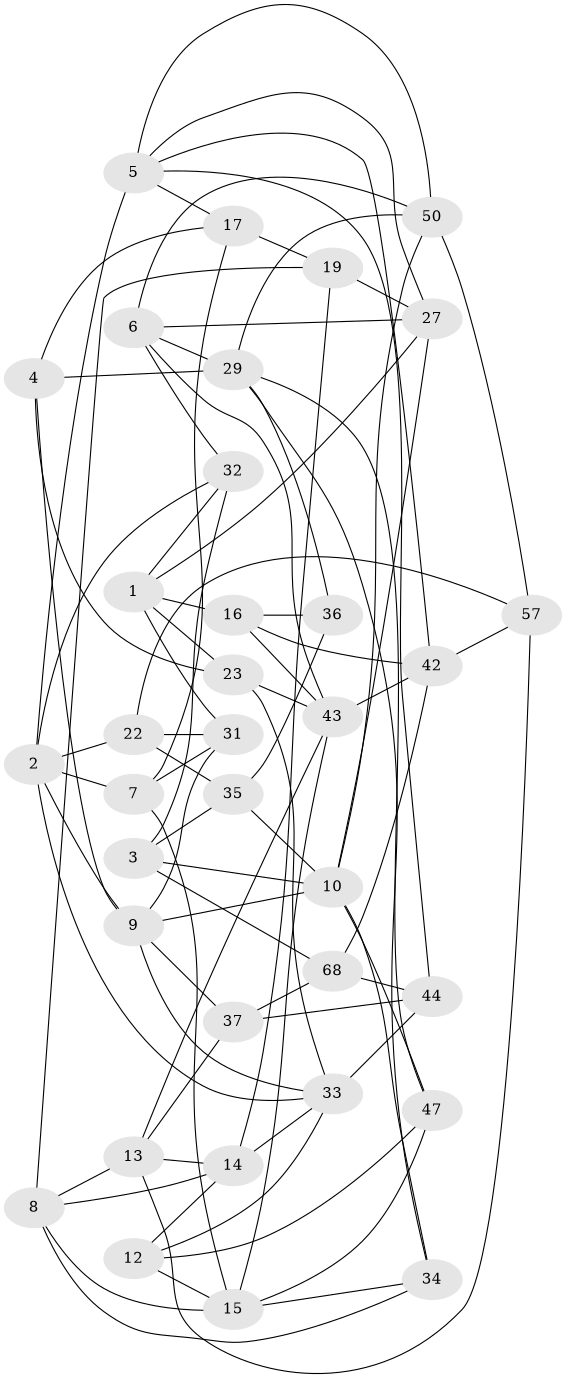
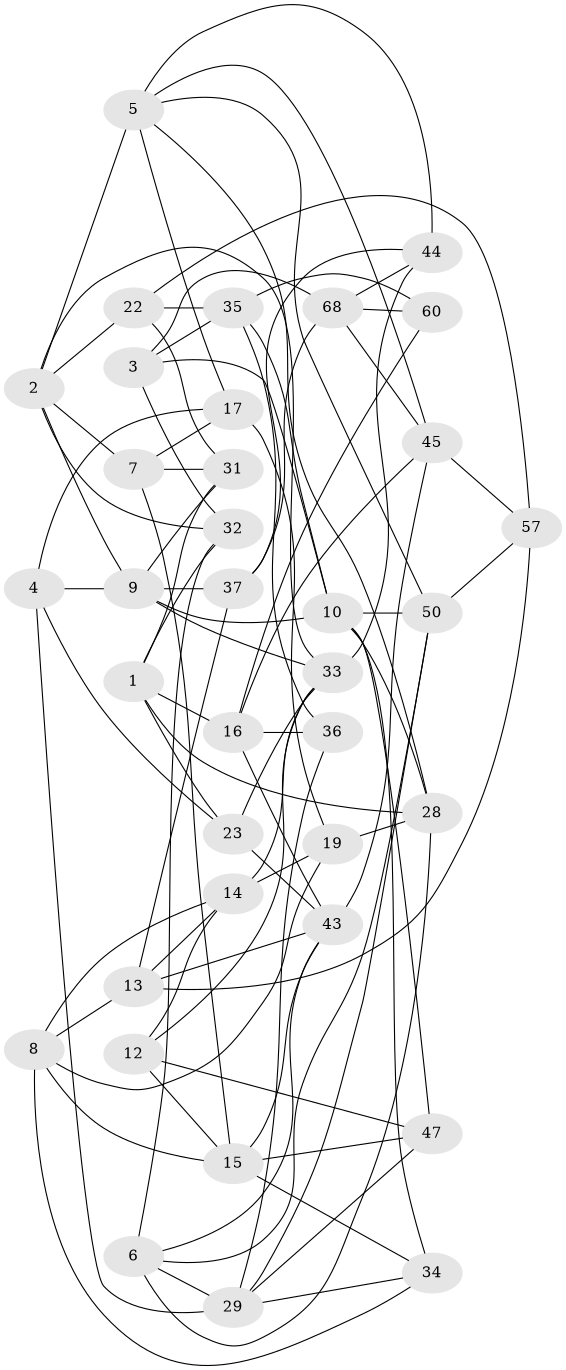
node "60": added
node "27": label "27" -> "28"
node "42": label "42" -> "45"
